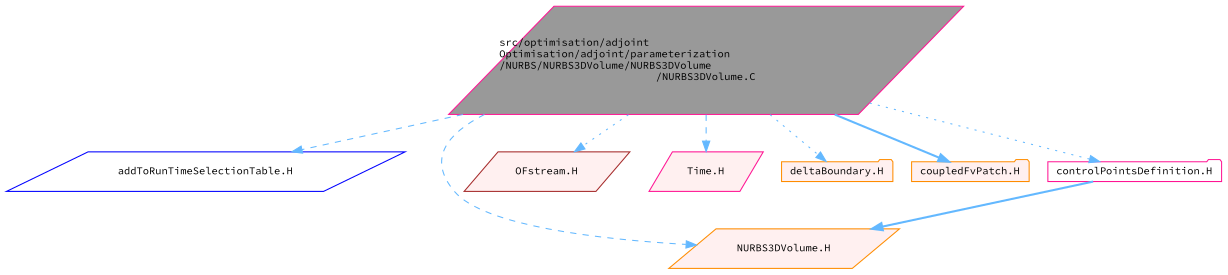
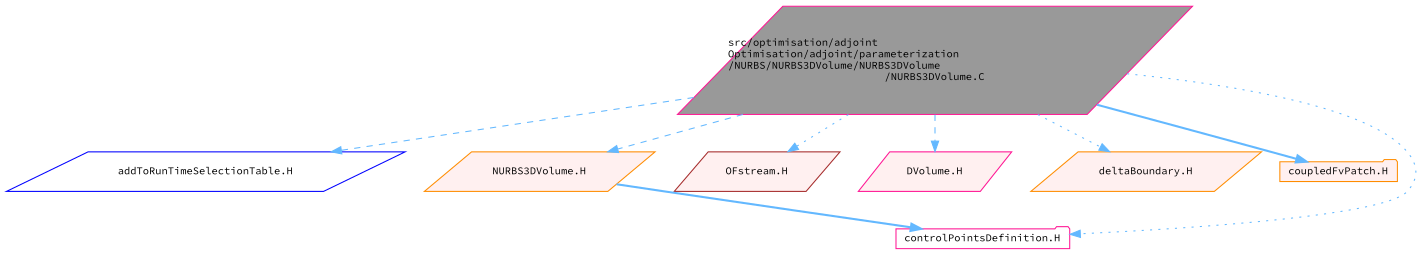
node "Time.H": label "Time.H" -> "DVolume.H"
node "deltaBoundary.H": shape folder -> parallelogram
edge "controlPointsDefinition.H" -> "NURBS3DVolume.H": reversed
